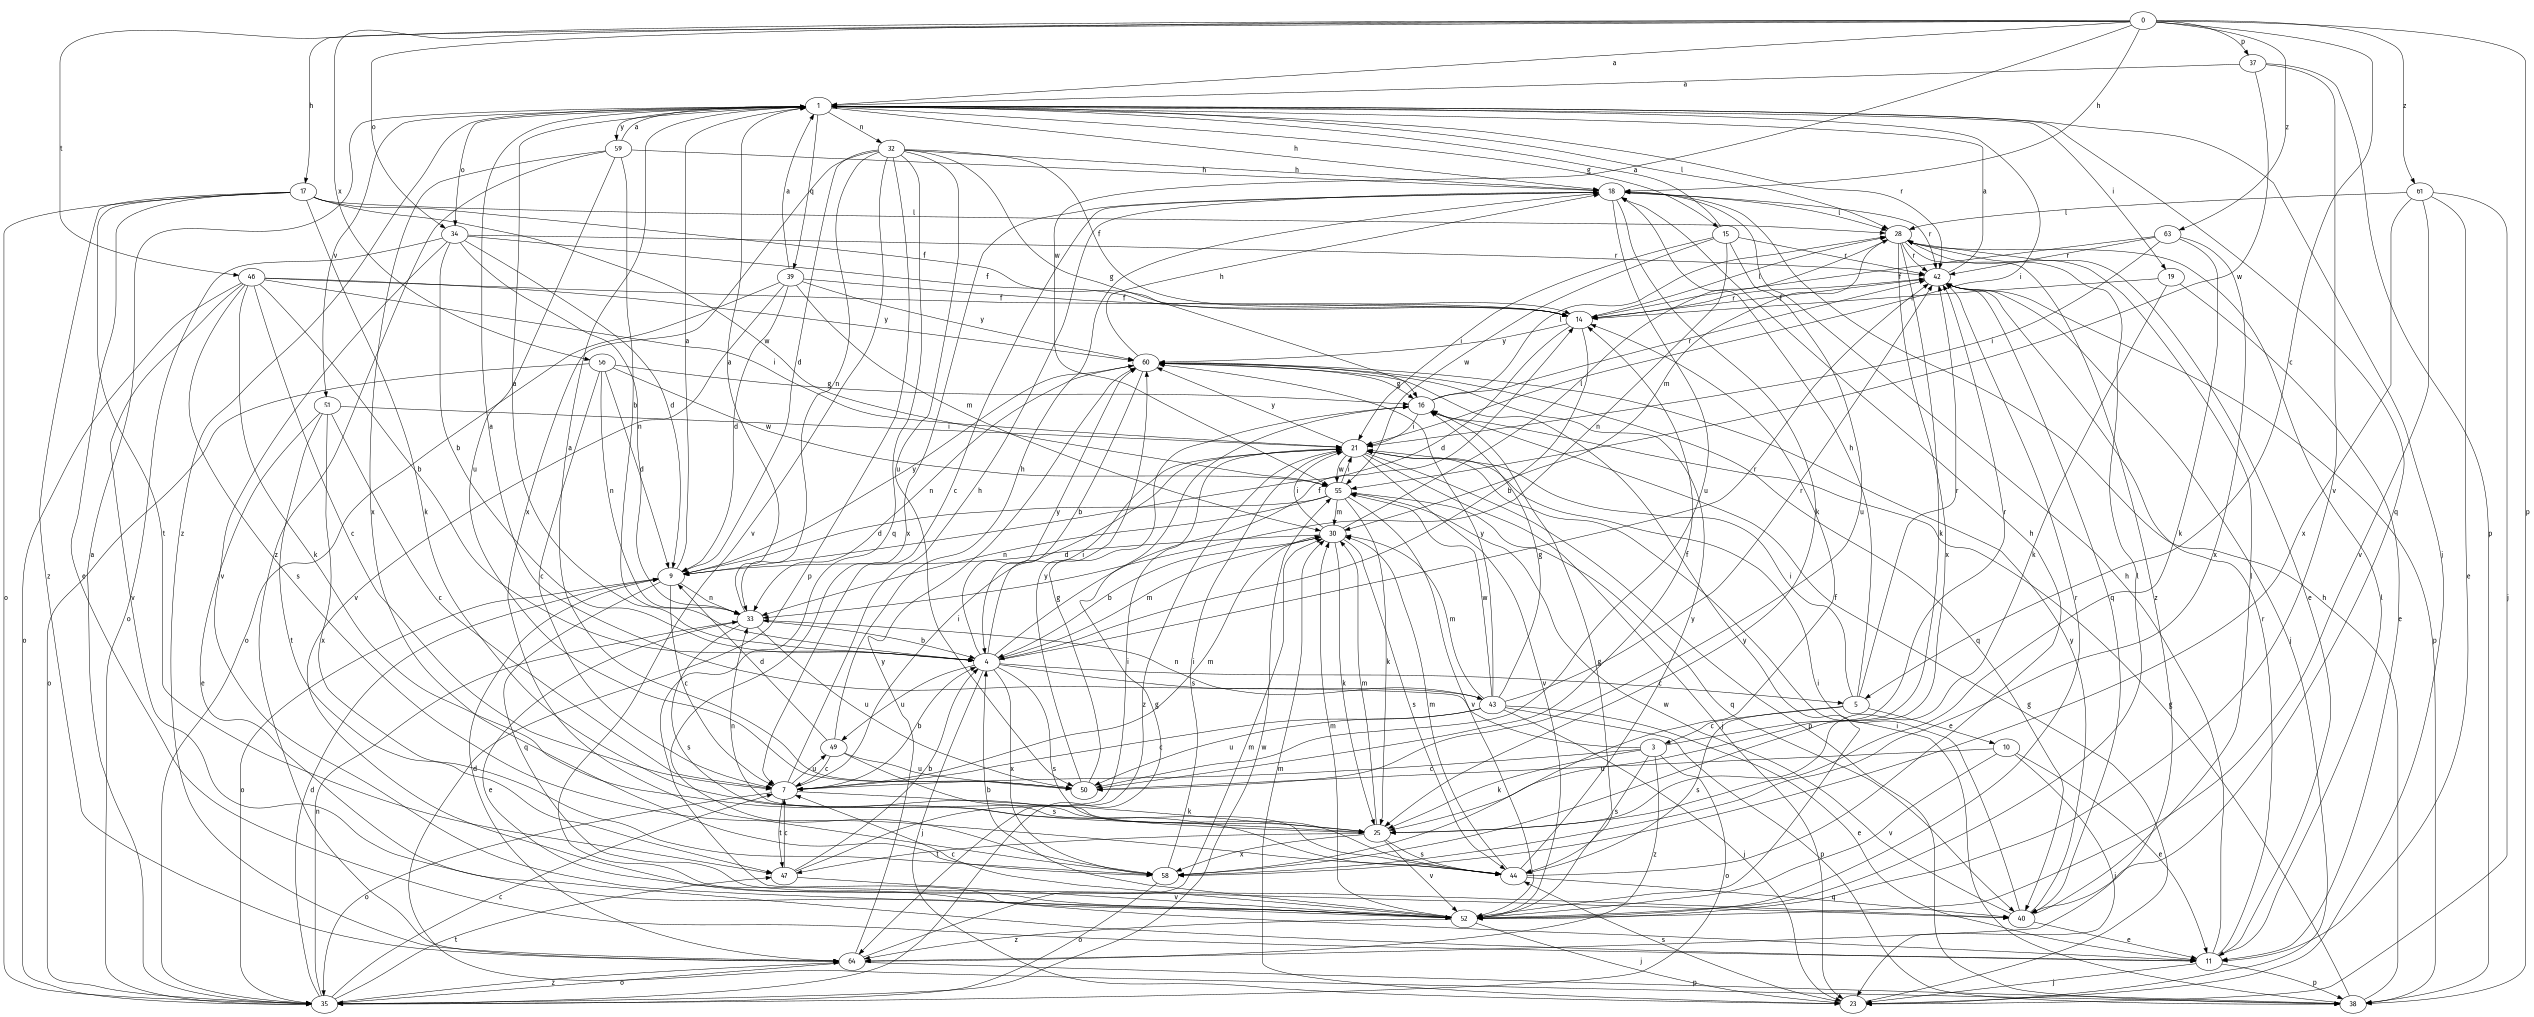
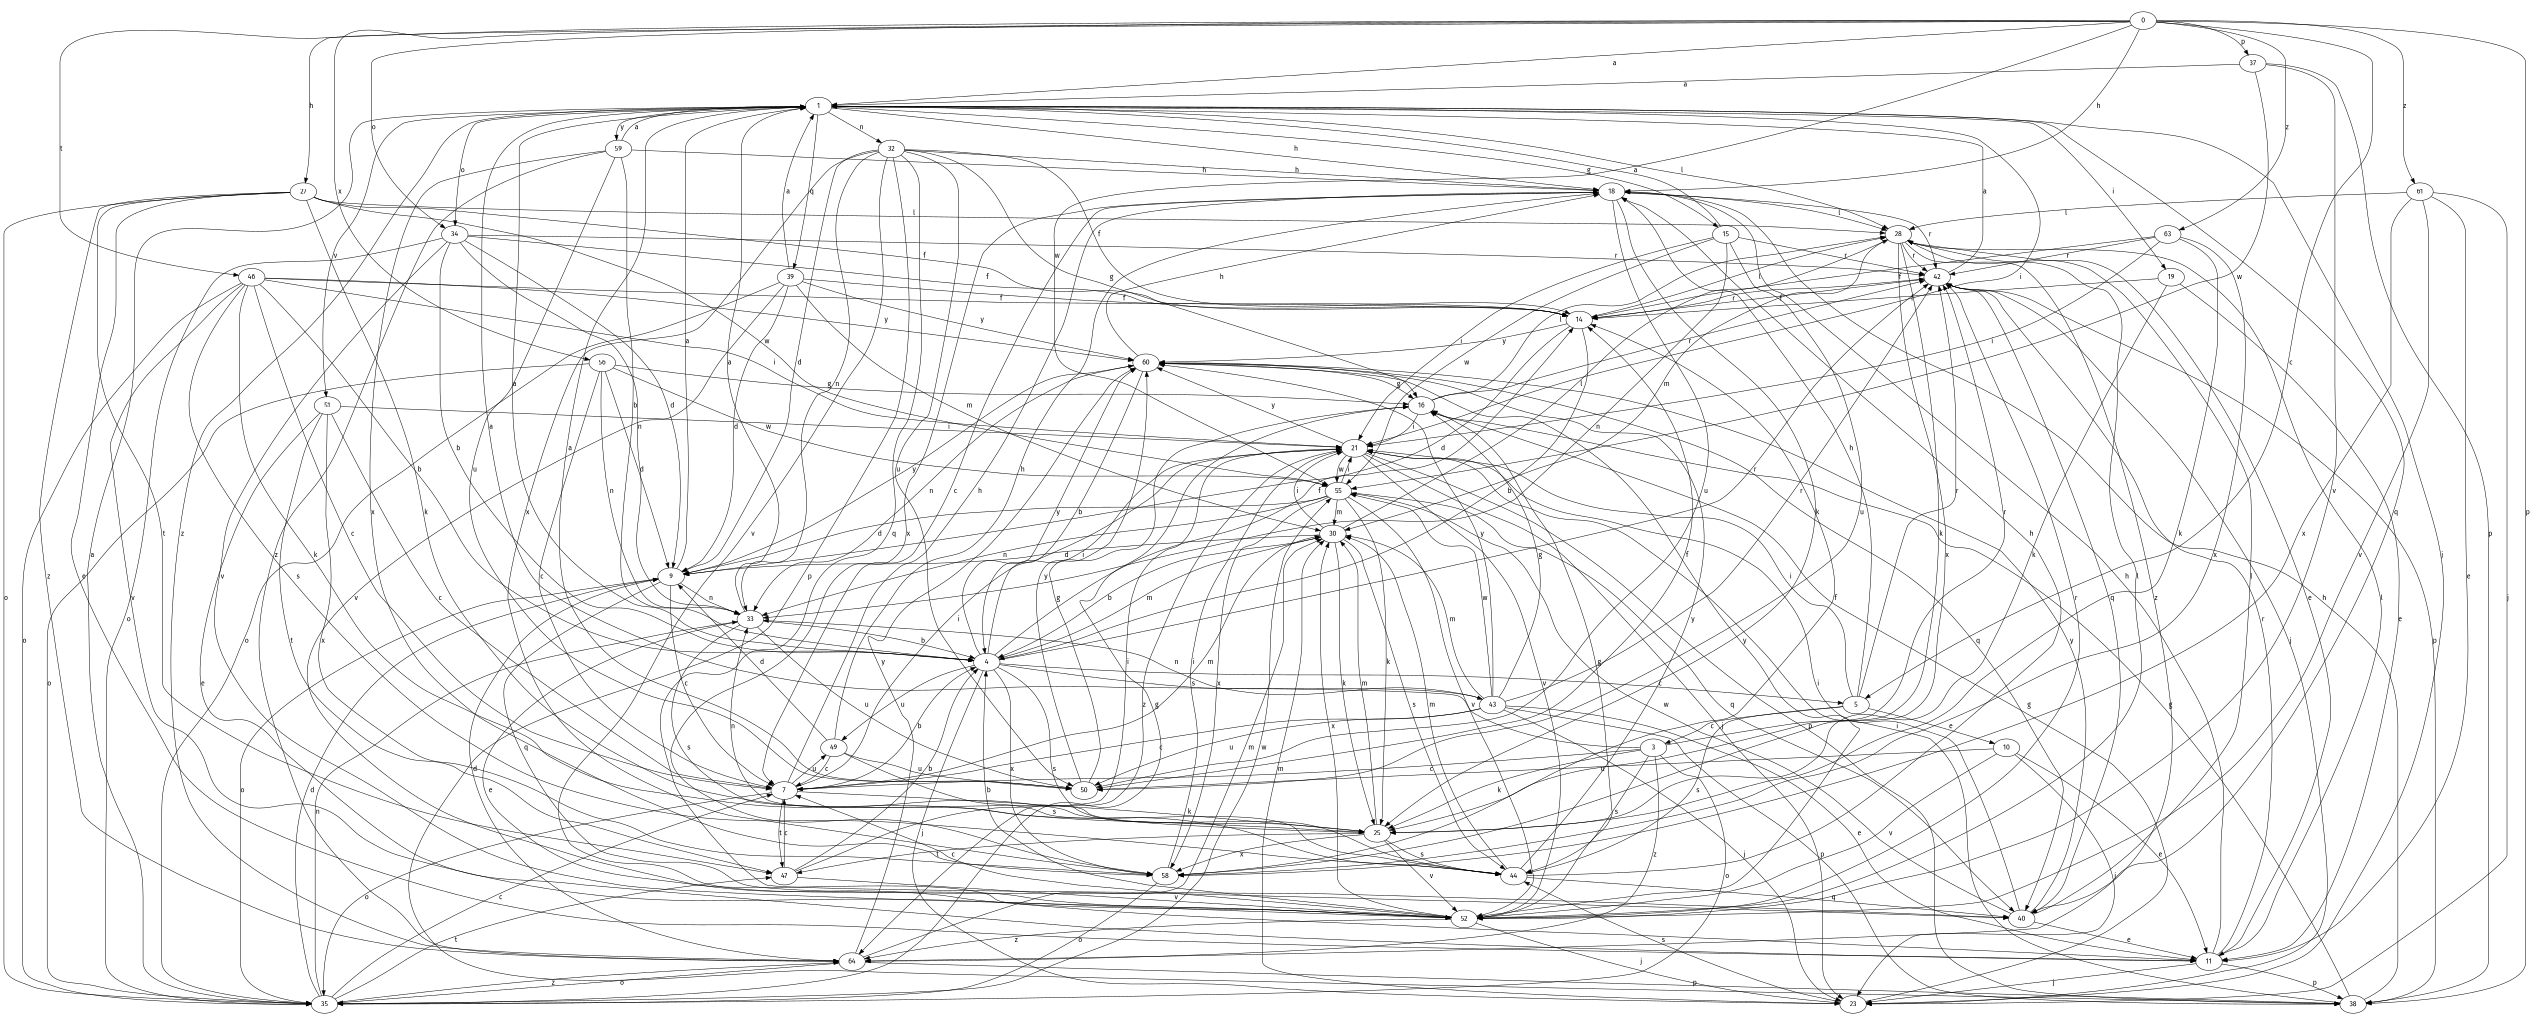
edge "1" -> "42": removed, label "r"
node "17": label "17" -> "27"
edge "55" -> "58": added, label "x"
edge "52" -> "30": label "m" -> "x"
